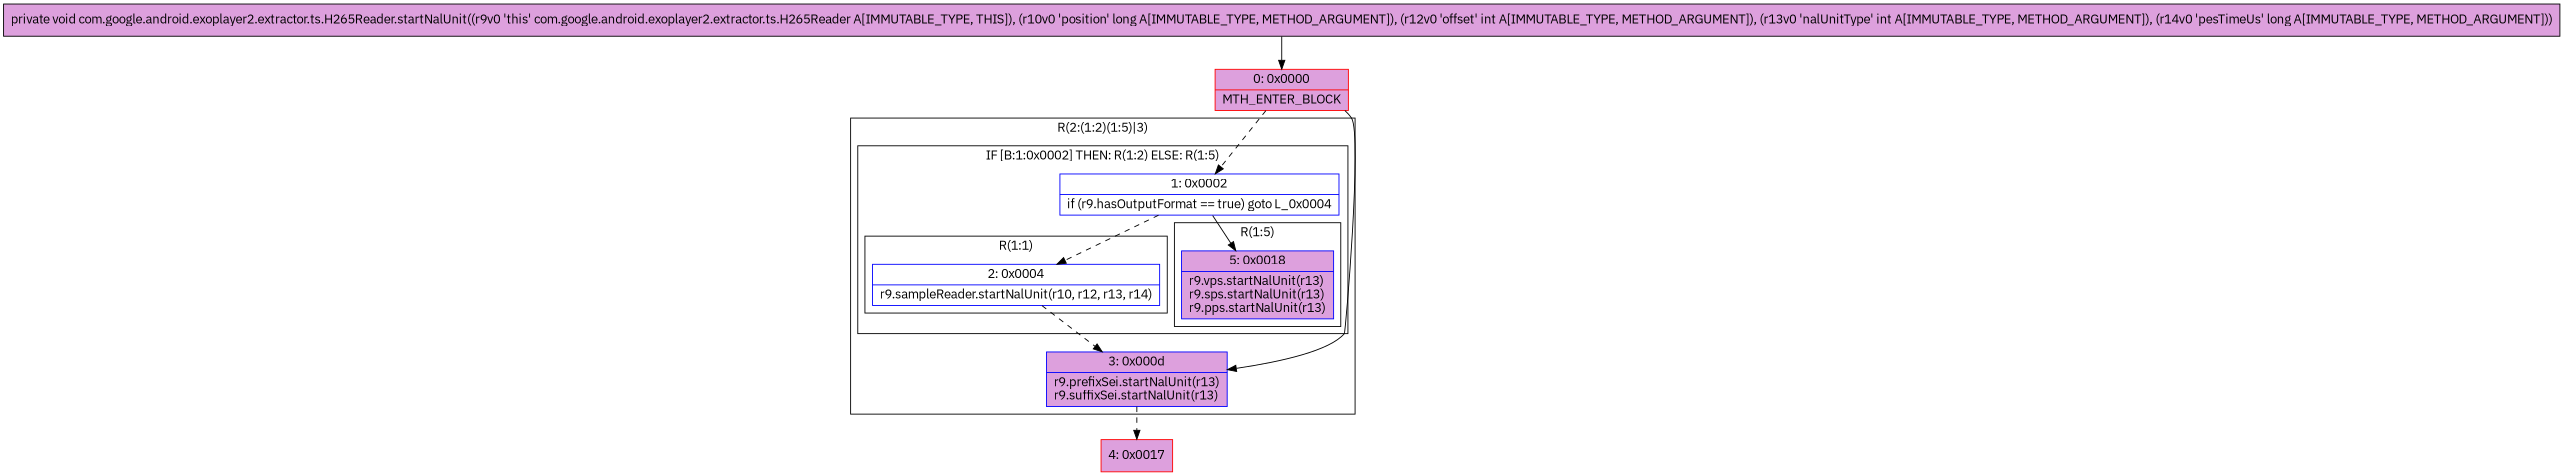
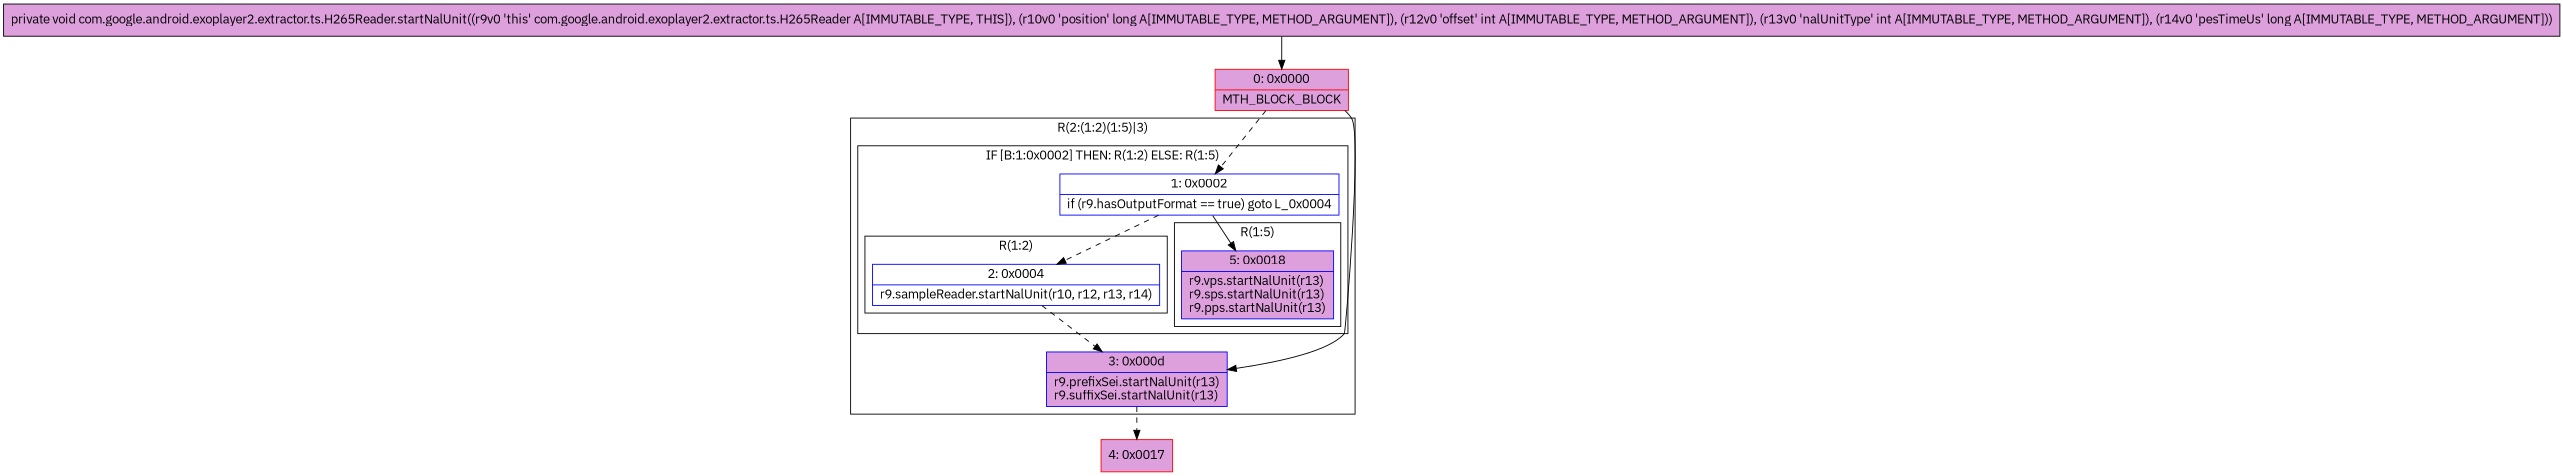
node "0: 0x0000": text "MTH_ENTER_BLOCK" -> "MTH_BLOCK_BLOCK"
cluster "R(1:1)": label "R(1:1)" -> "R(1:2)"
